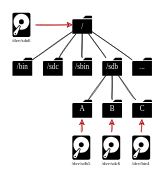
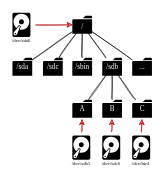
node "/bin": label "/bin" -> "/sda"
